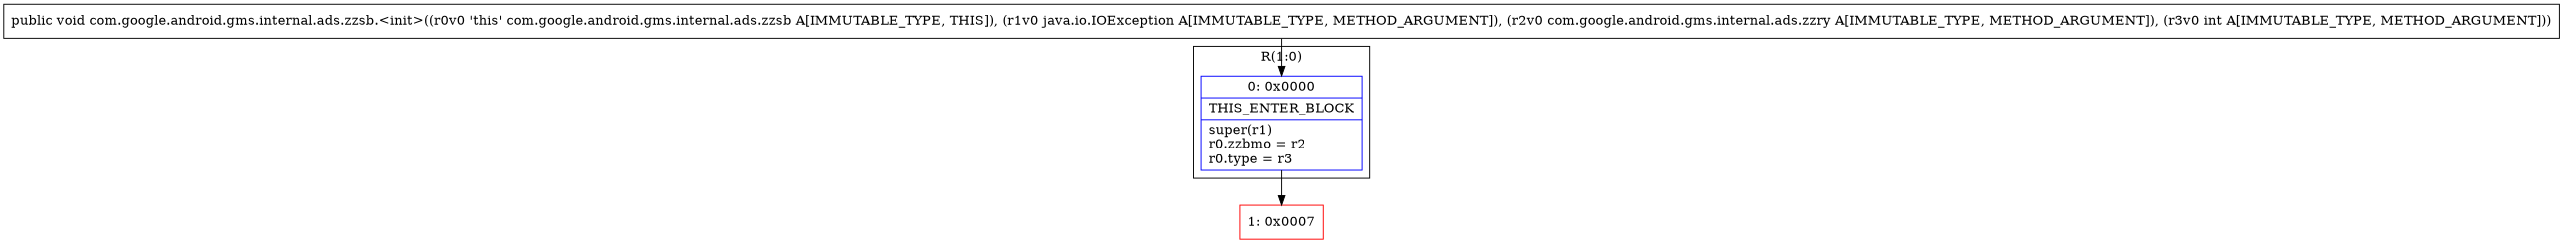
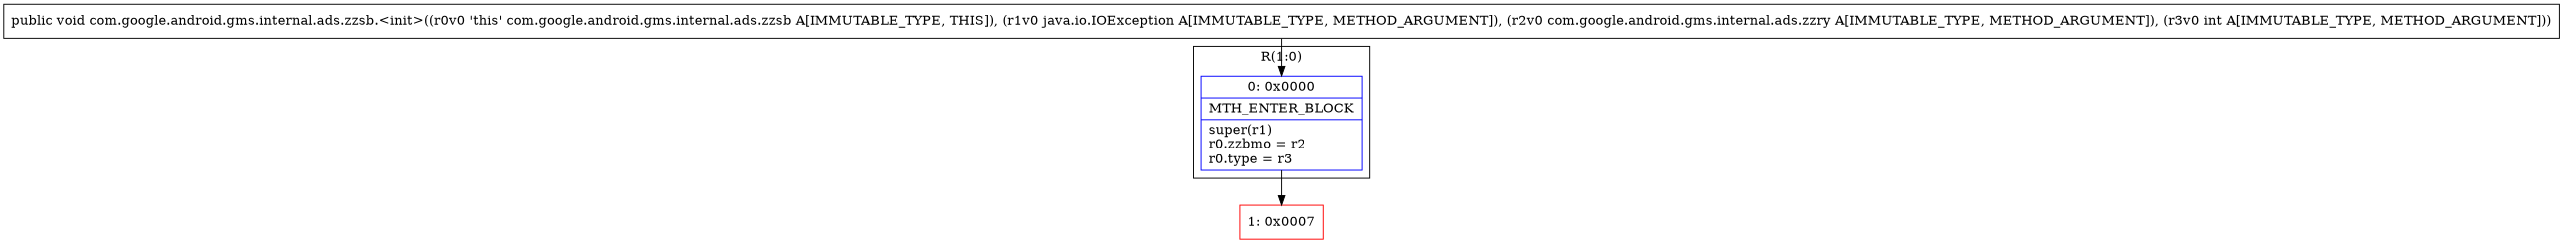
node "0: 0x0000": text "THIS_ENTER_BLOCK" -> "MTH_ENTER_BLOCK"
